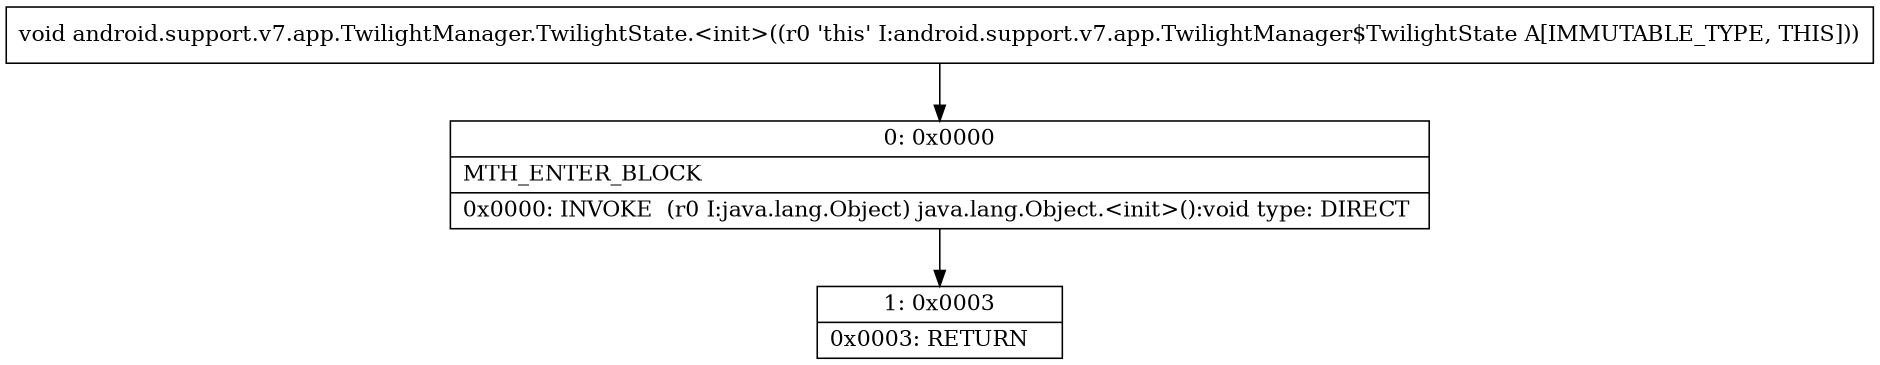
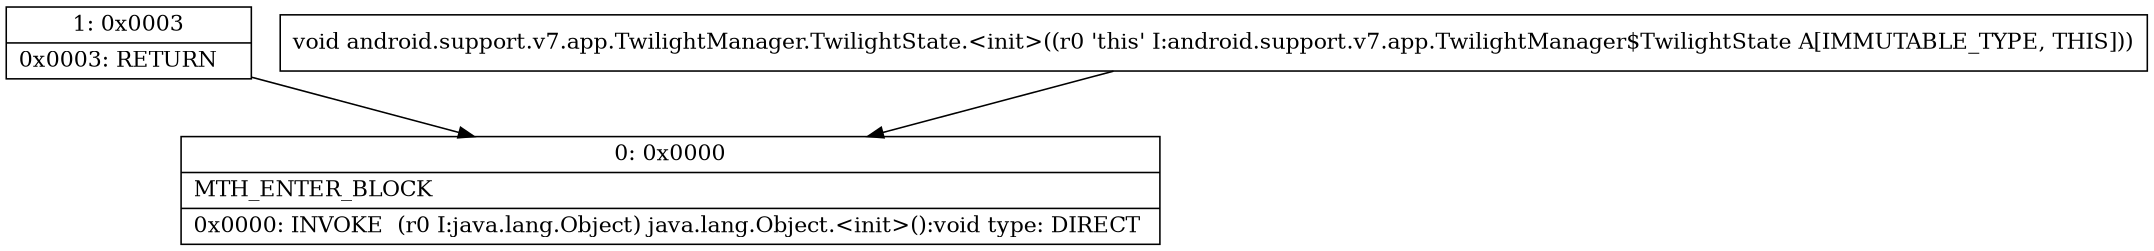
edge "0: 0x0000" -> "1: 0x0003": reversed
